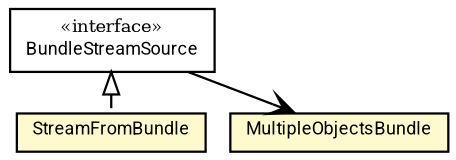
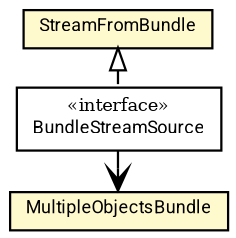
edge "StreamFromBundle" -> "BundleStreamSource": reversed
